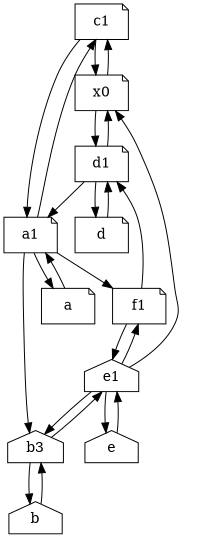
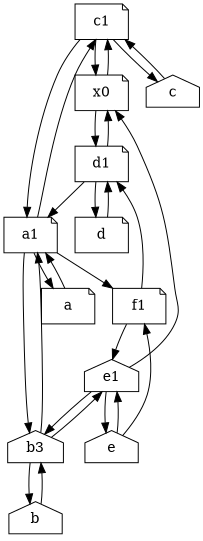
node "c": added
edge "b3" -> "a1": added
edge "e1" -> "f1": now "e" -> "f1"
